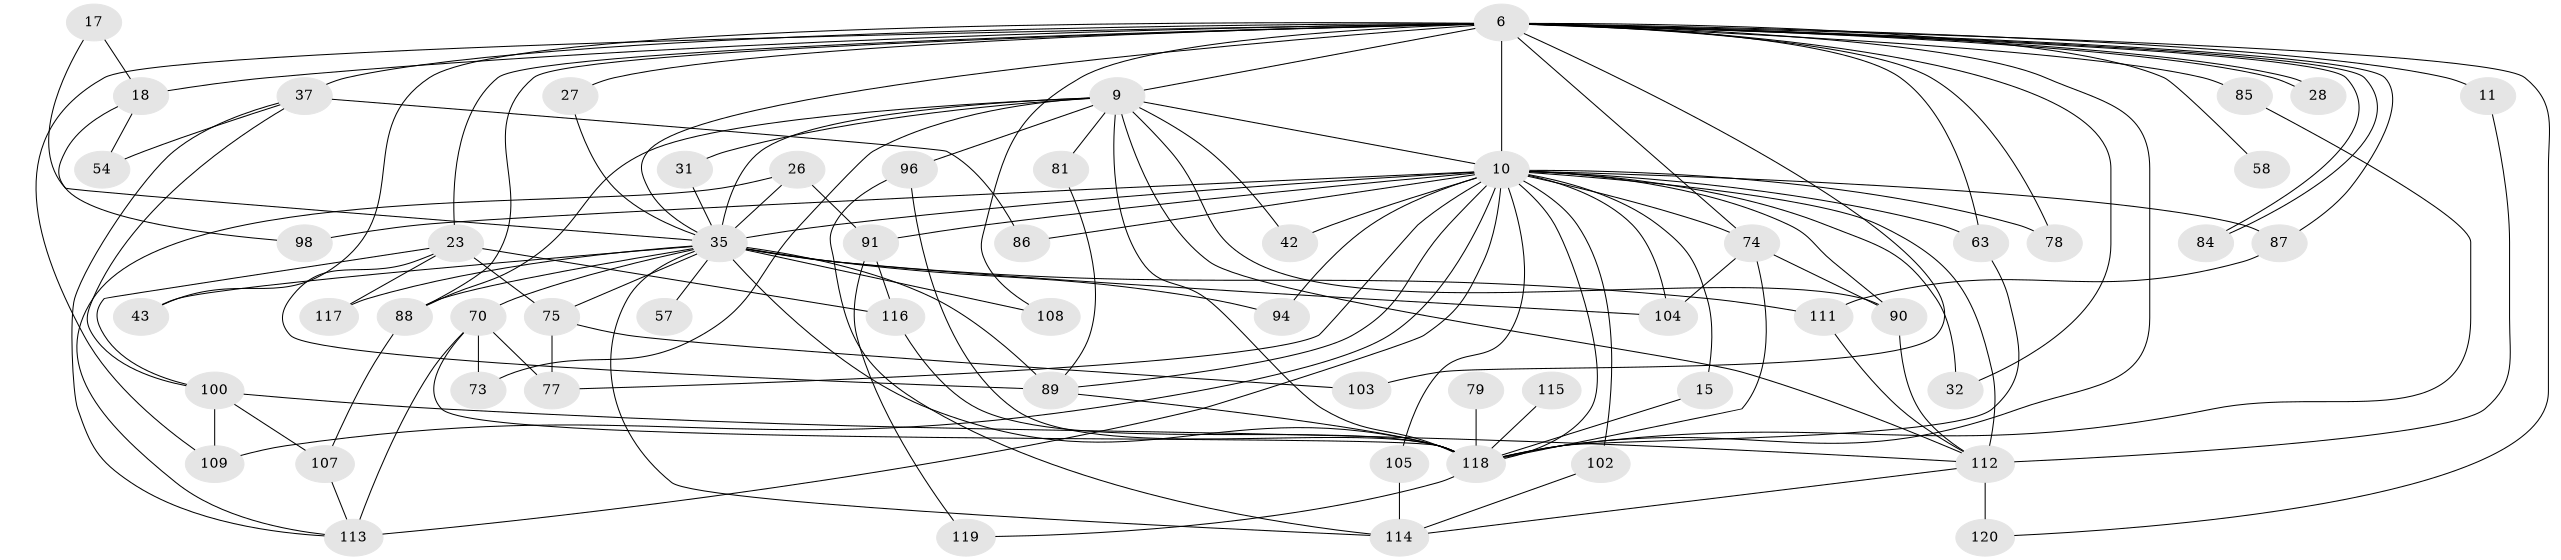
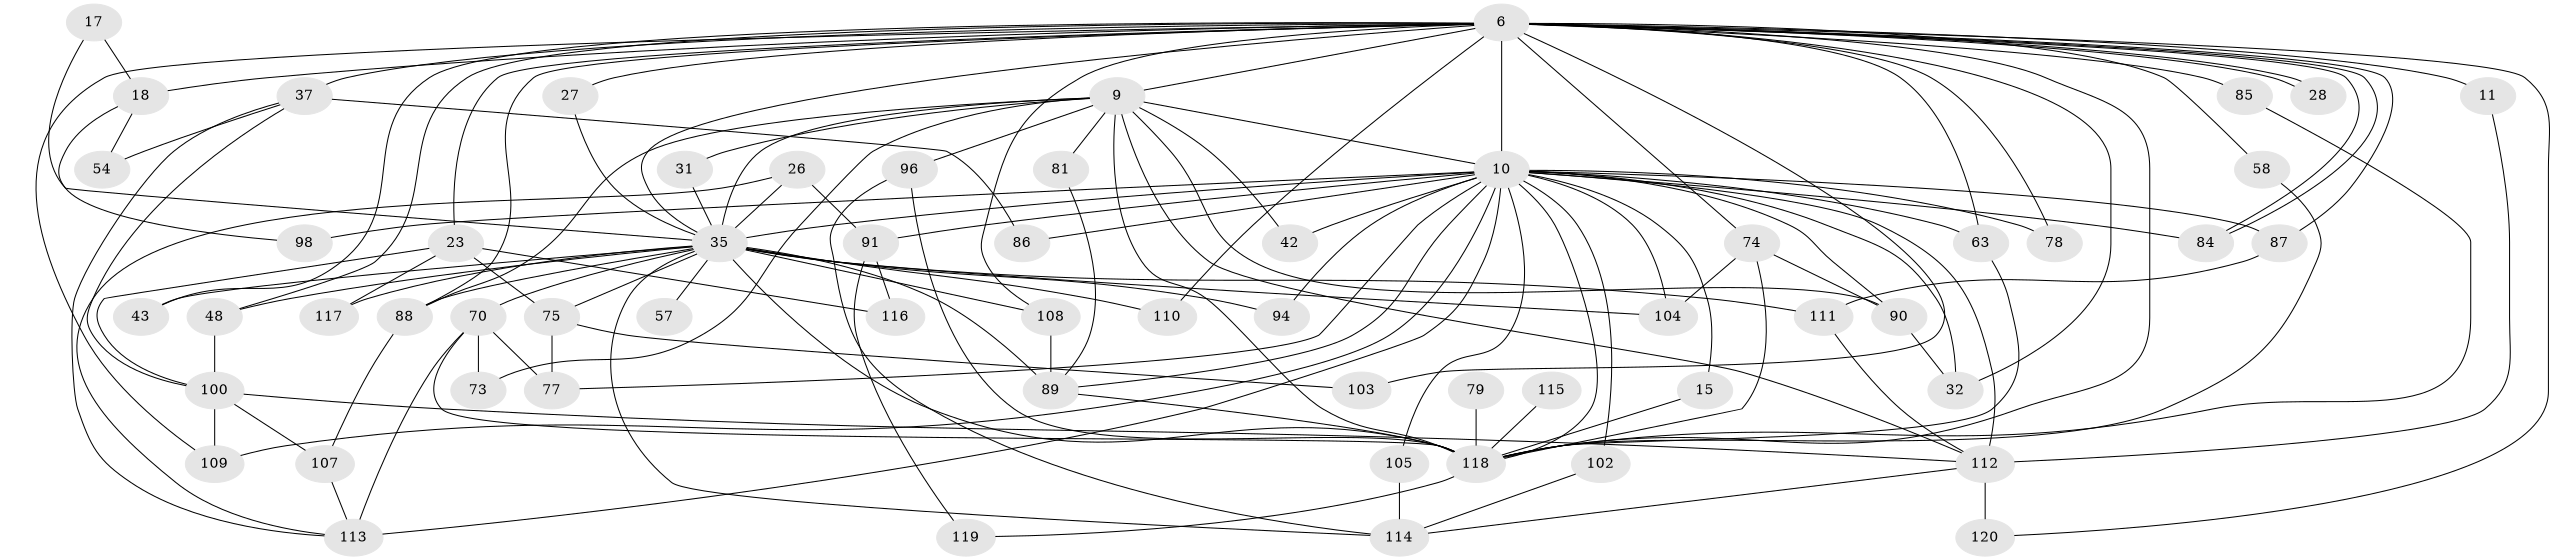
edge "10" -- "74": now "10" -- "84"
node "48": added
node "110": added
edge "23" -- "89": now "108" -- "89"
edge "90" -- "112": now "90" -- "32"
edge "116" -- "118": now "58" -- "118"
